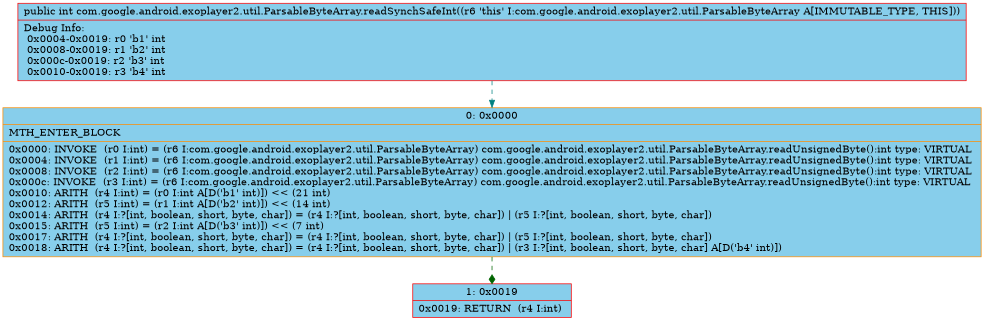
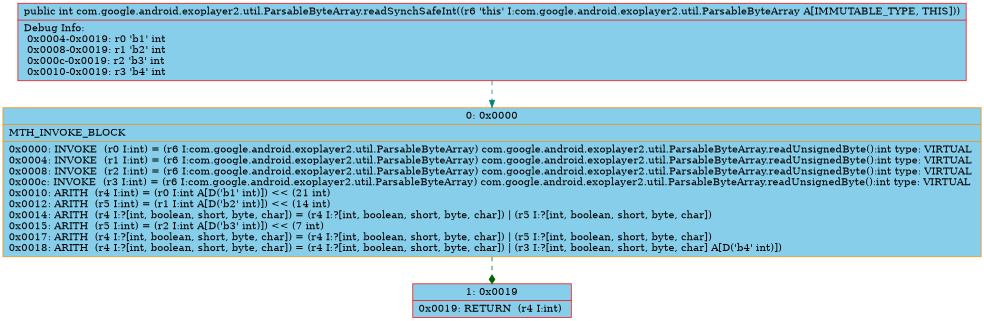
node "0: 0x0000": text "MTH_ENTER_BLOCK" -> "MTH_INVOKE_BLOCK"
